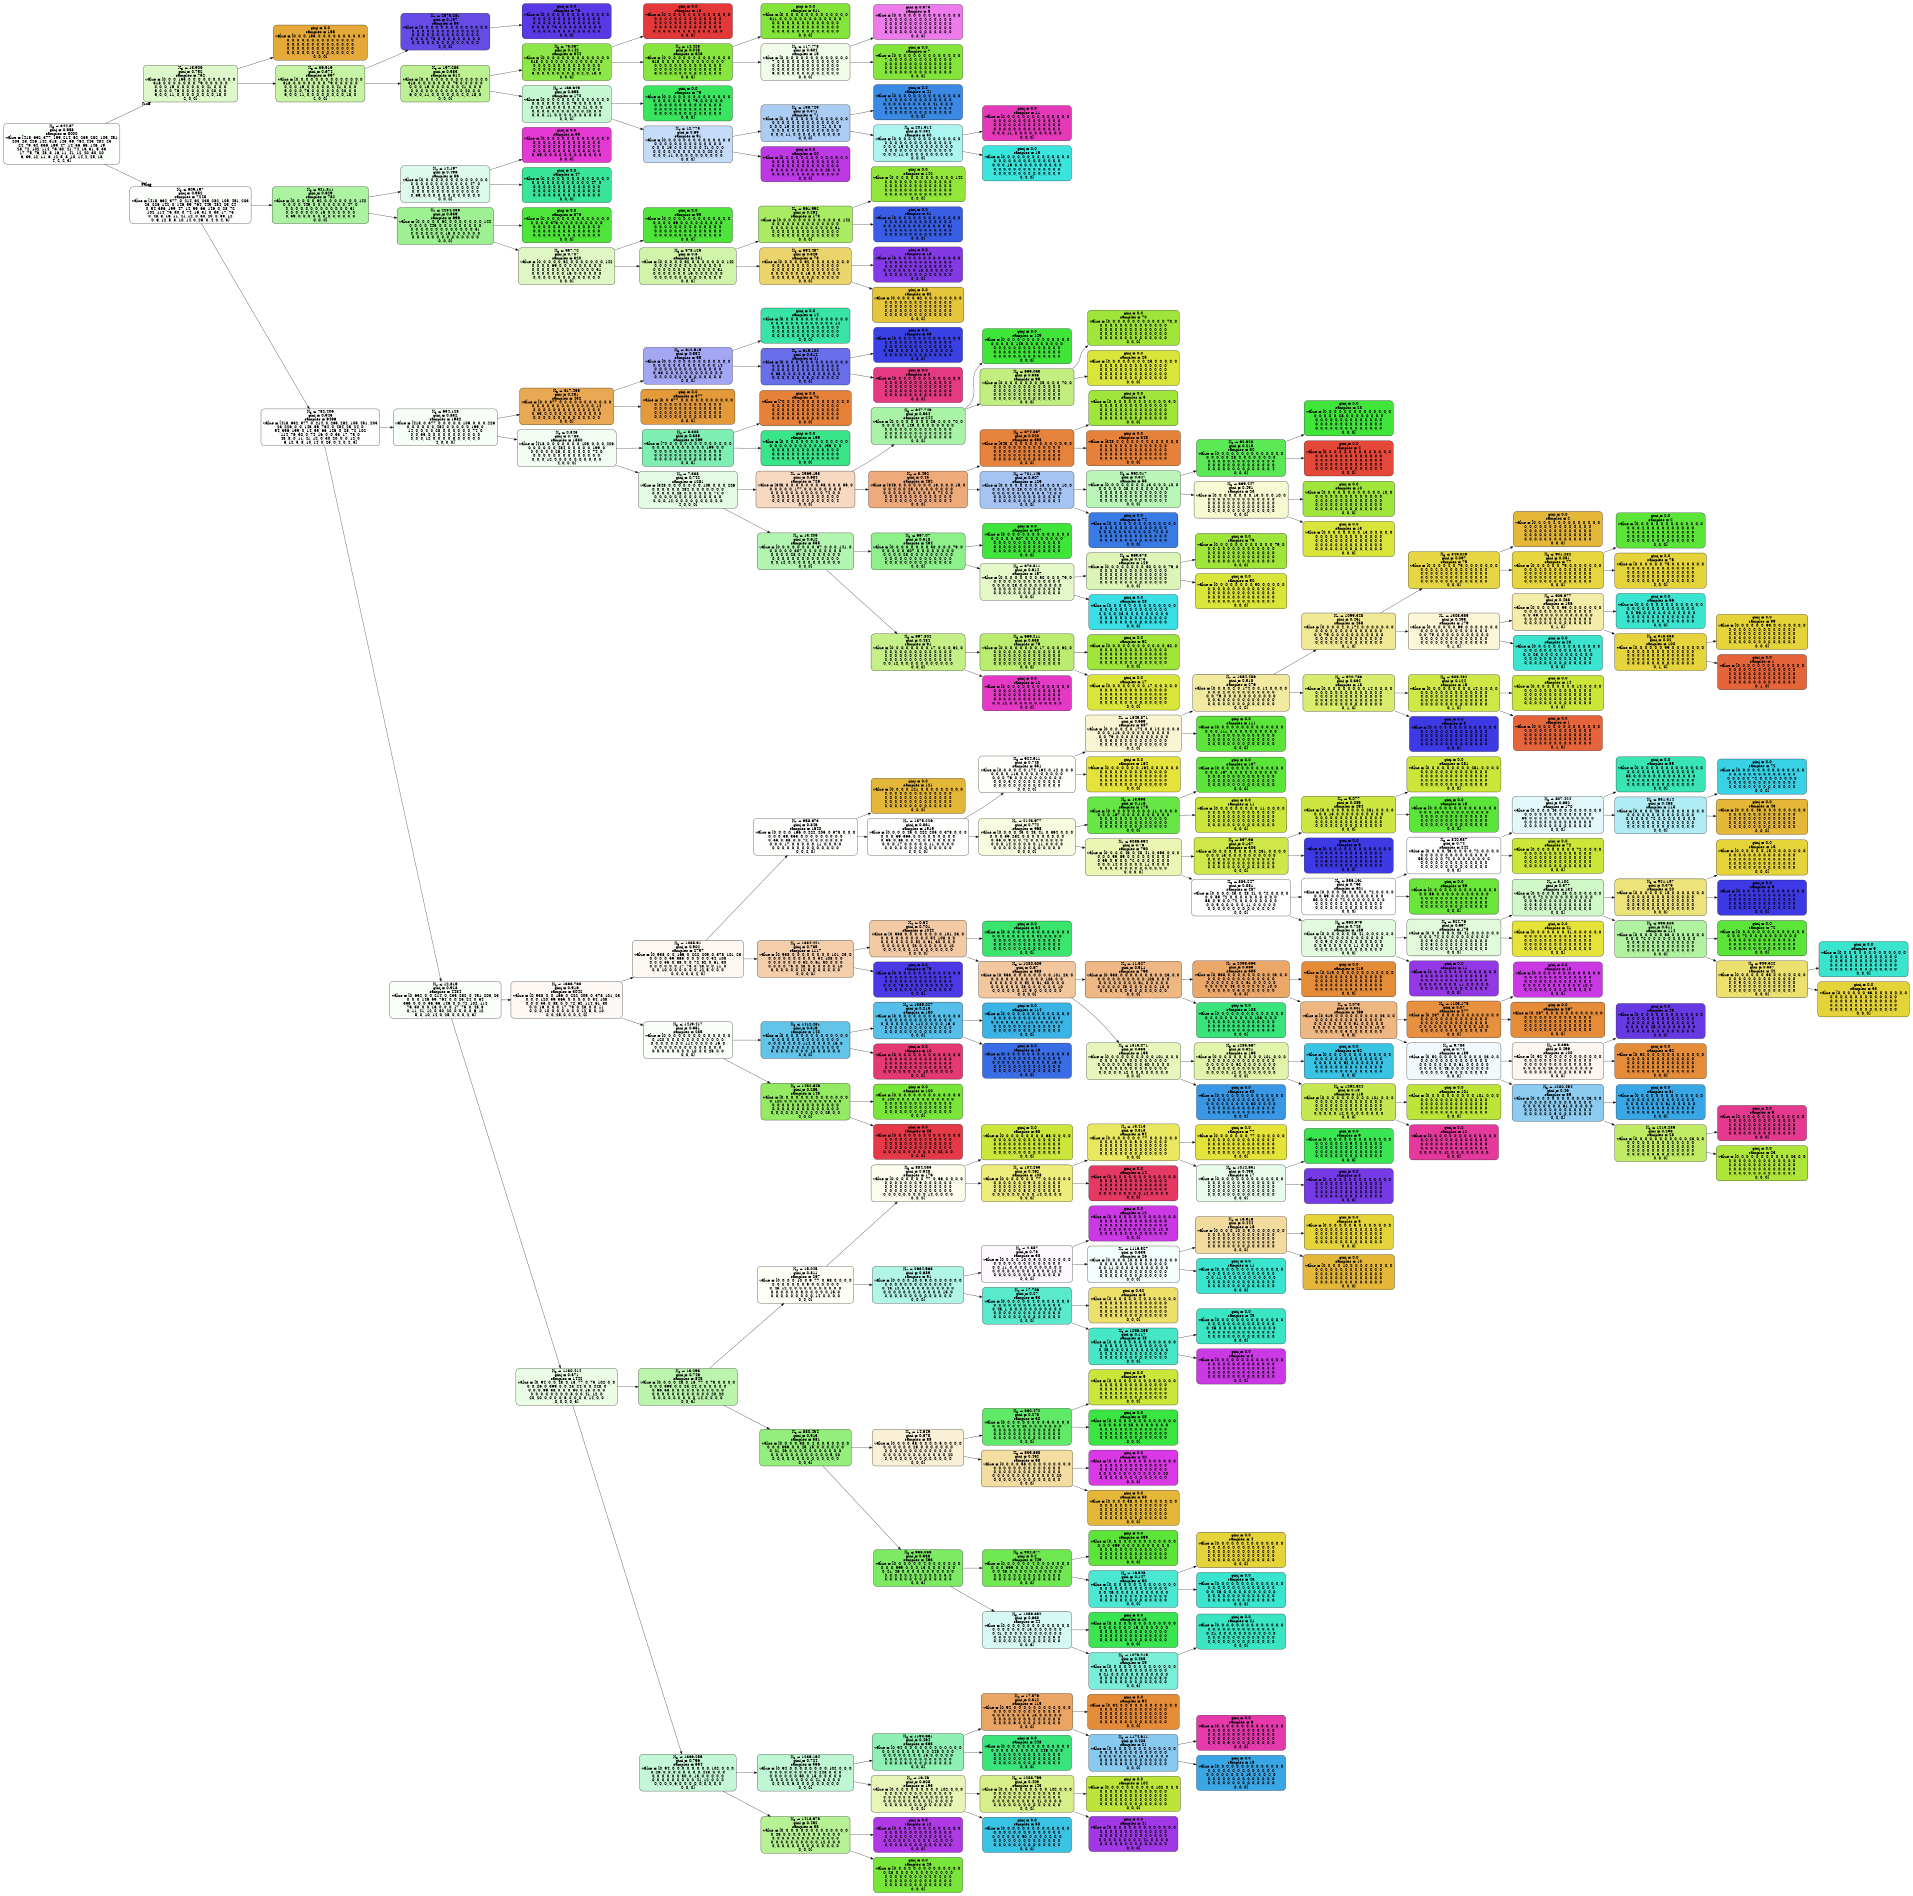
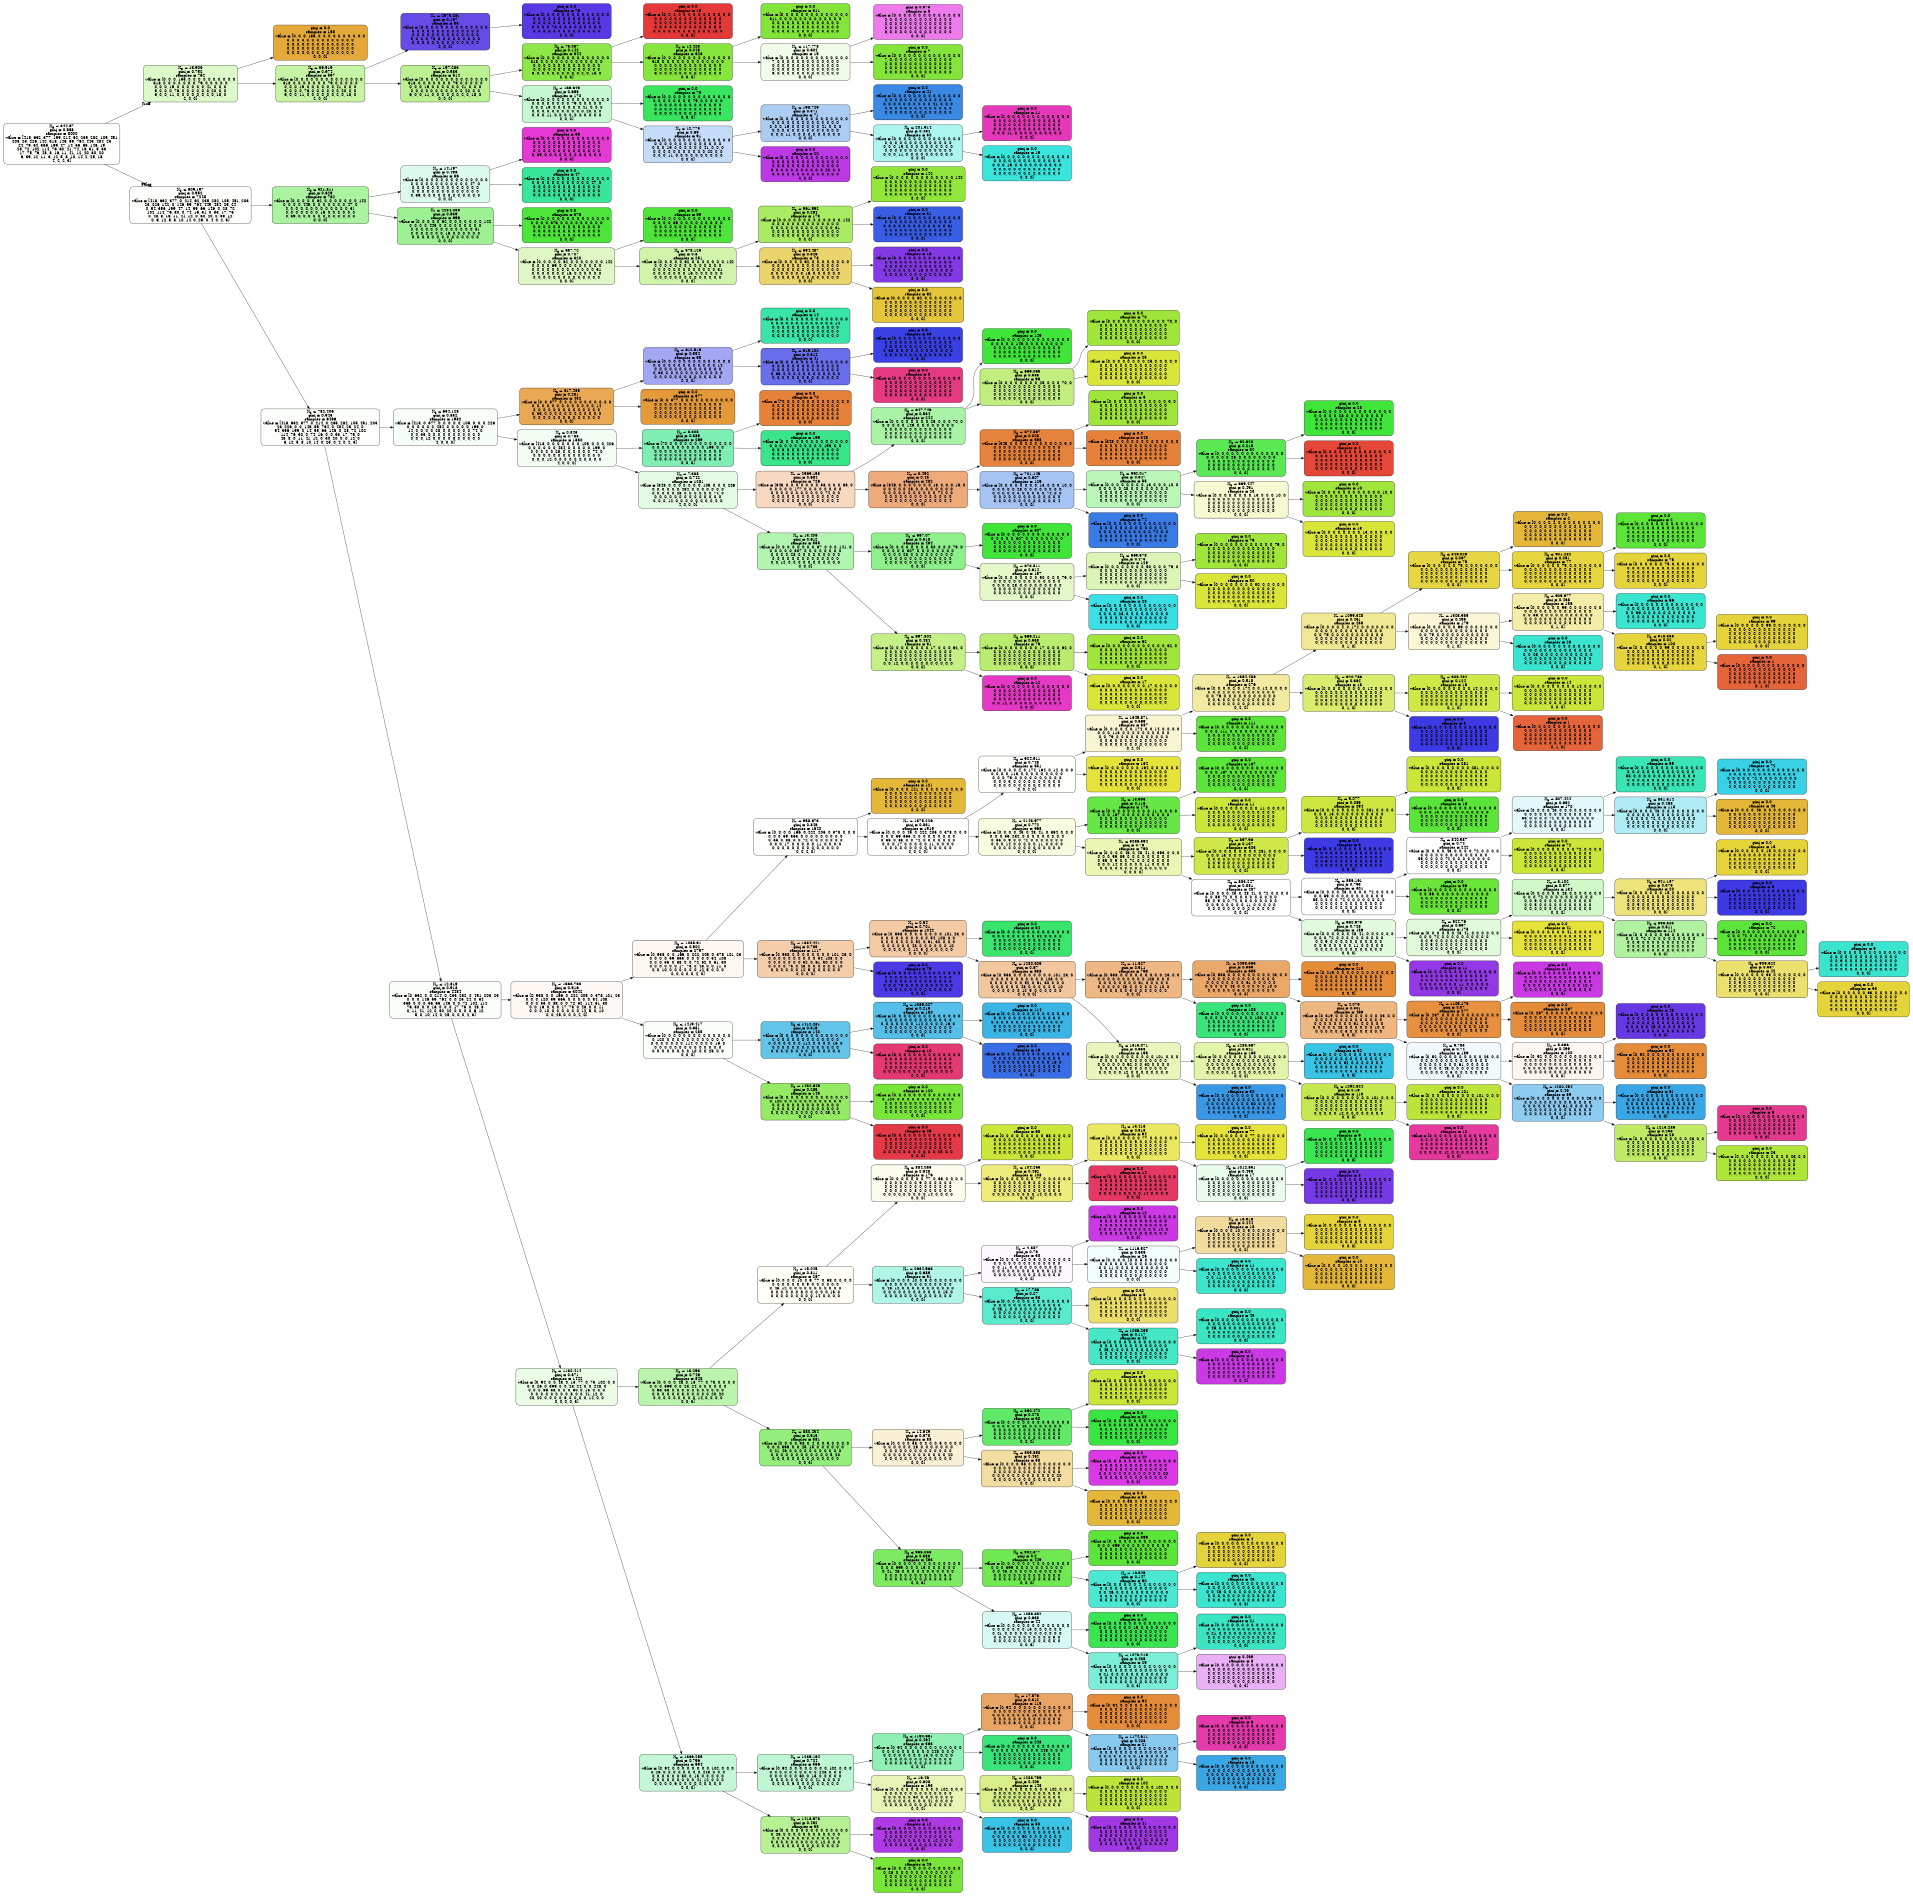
node "gini = 0.469": added
